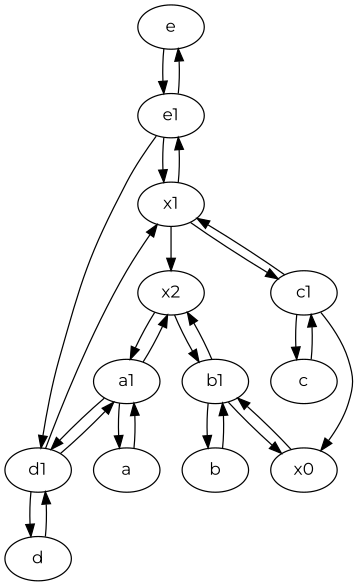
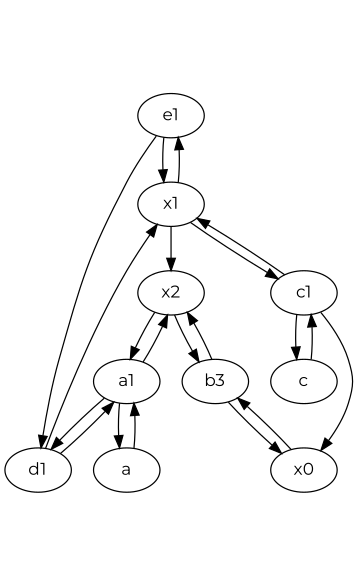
node "e": removed
node "b1": label "b1" -> "b3"
node "b": removed
node "d": removed
